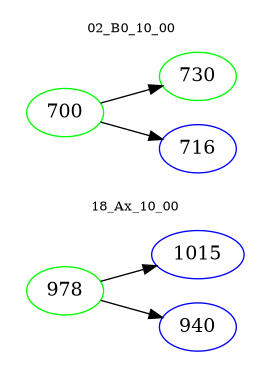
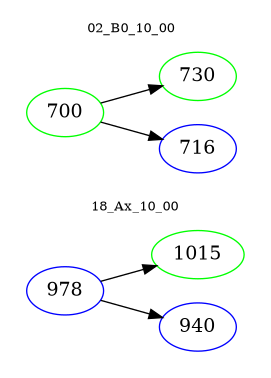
node "1015": color blue -> green
node "978": color green -> blue
